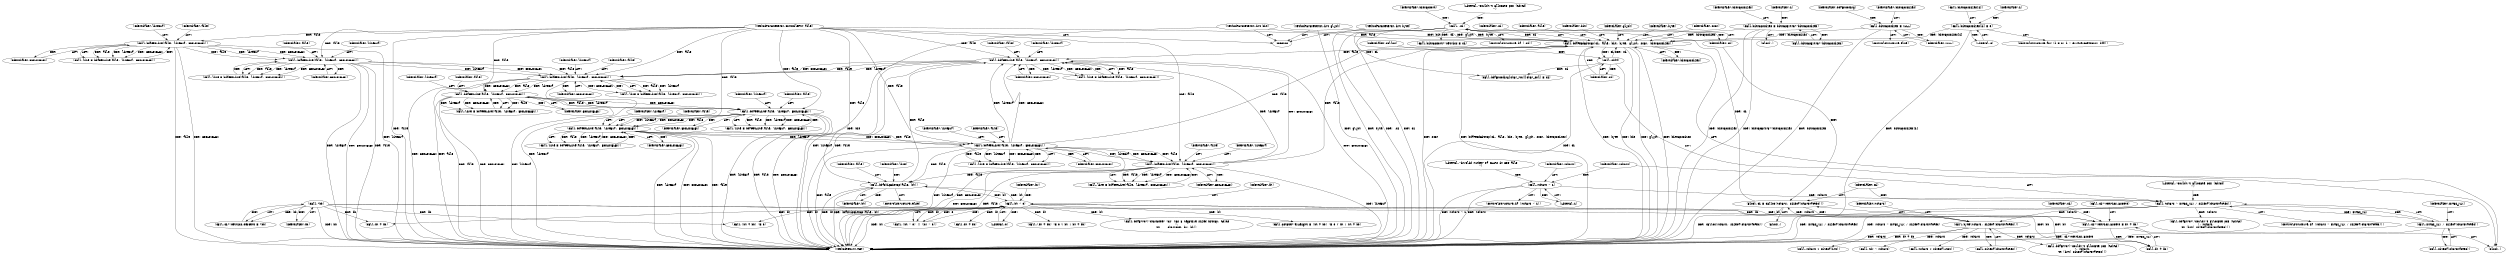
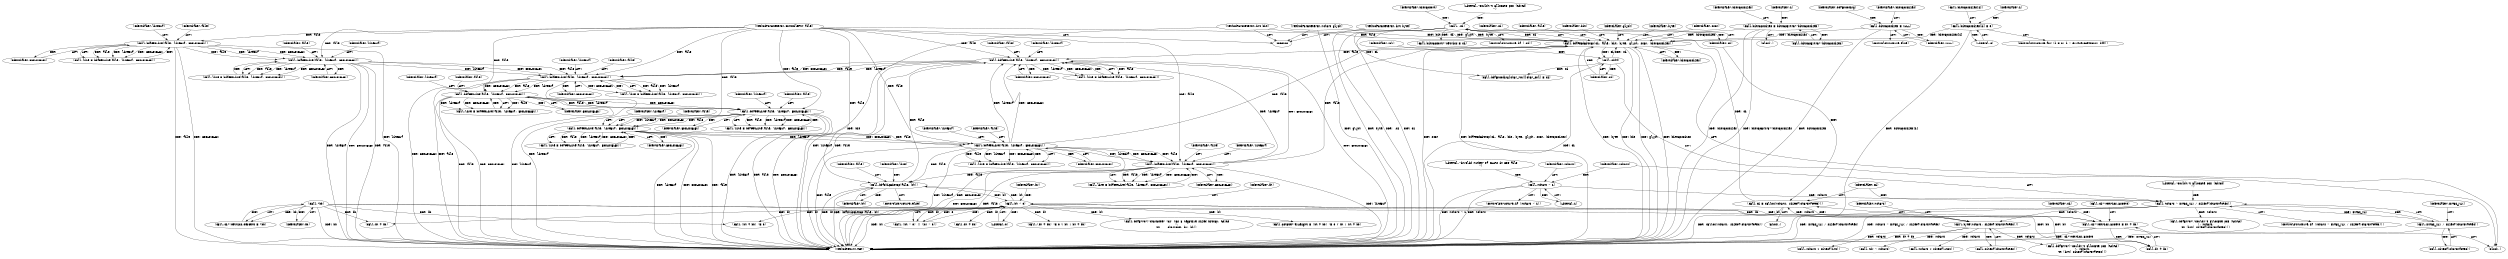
node "(MethodParameterIn,int glyph)": label "(MethodParameterIn,int glyph)" -> "(MethodParameterIn,nchars glyph)"
node "(Identifier,calloc)": label "(Identifier,calloc)" -> "(Identifier,ndx)"
edge "(MethodParameterIn,FontFilePtr file)" -> "(MethodReturn,RET)": removed, label "DDG: file"
node "(Block,ci = calloc(nchars, sizeof(CharInfoRec)))": label "(Block,ci = calloc(nchars, sizeof(CharInfoRec)))" -> "(Call,ci = calloc(nchars, sizeof(CharInfoRec)))"
